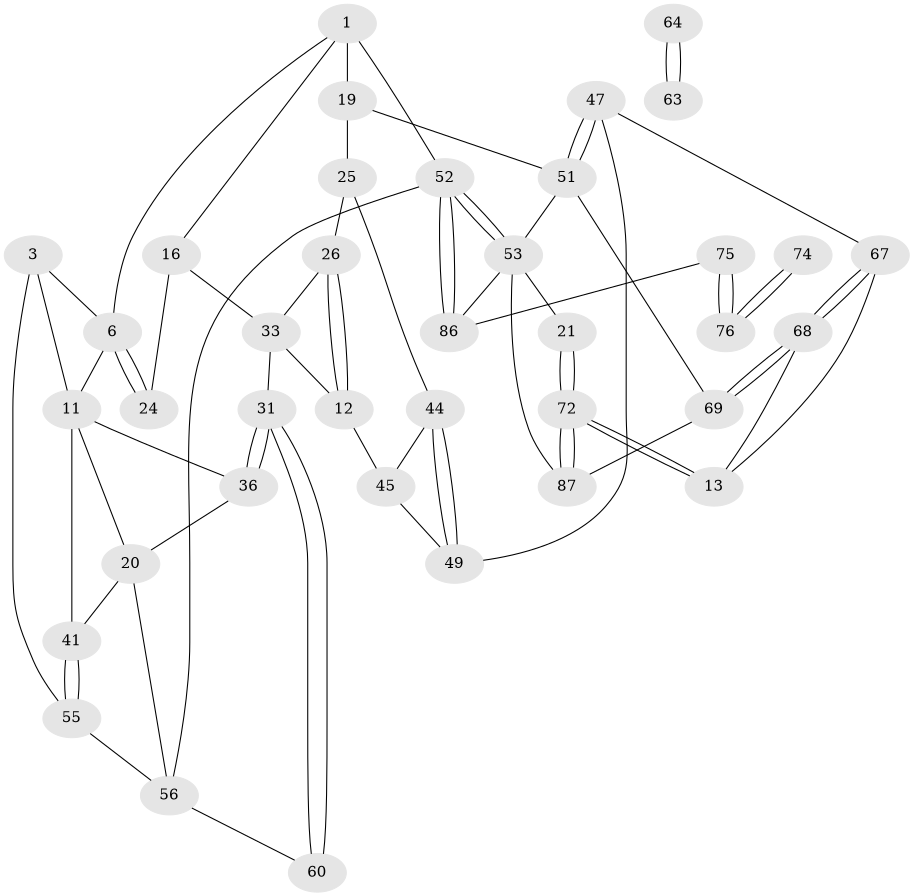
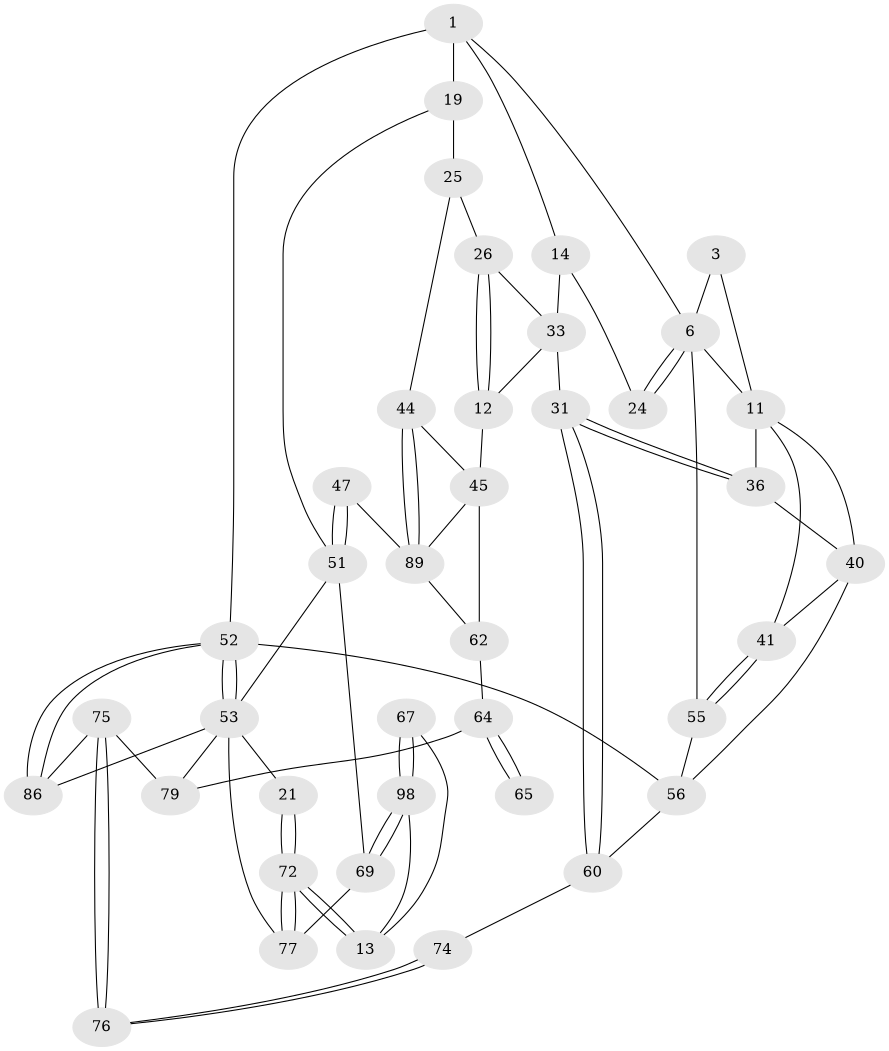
node "63": label "63" -> "65"
edge "47" -- "67": removed
node "16": label "16" -> "14"
node "68": label "68" -> "98"
node "87": label "87" -> "77"
edge "3" -- "55": now "6" -- "55"
node "20": label "20" -> "40"
node "49": label "49" -> "89"
node "62": added
node "79": added
edge "60" -- "74": added
